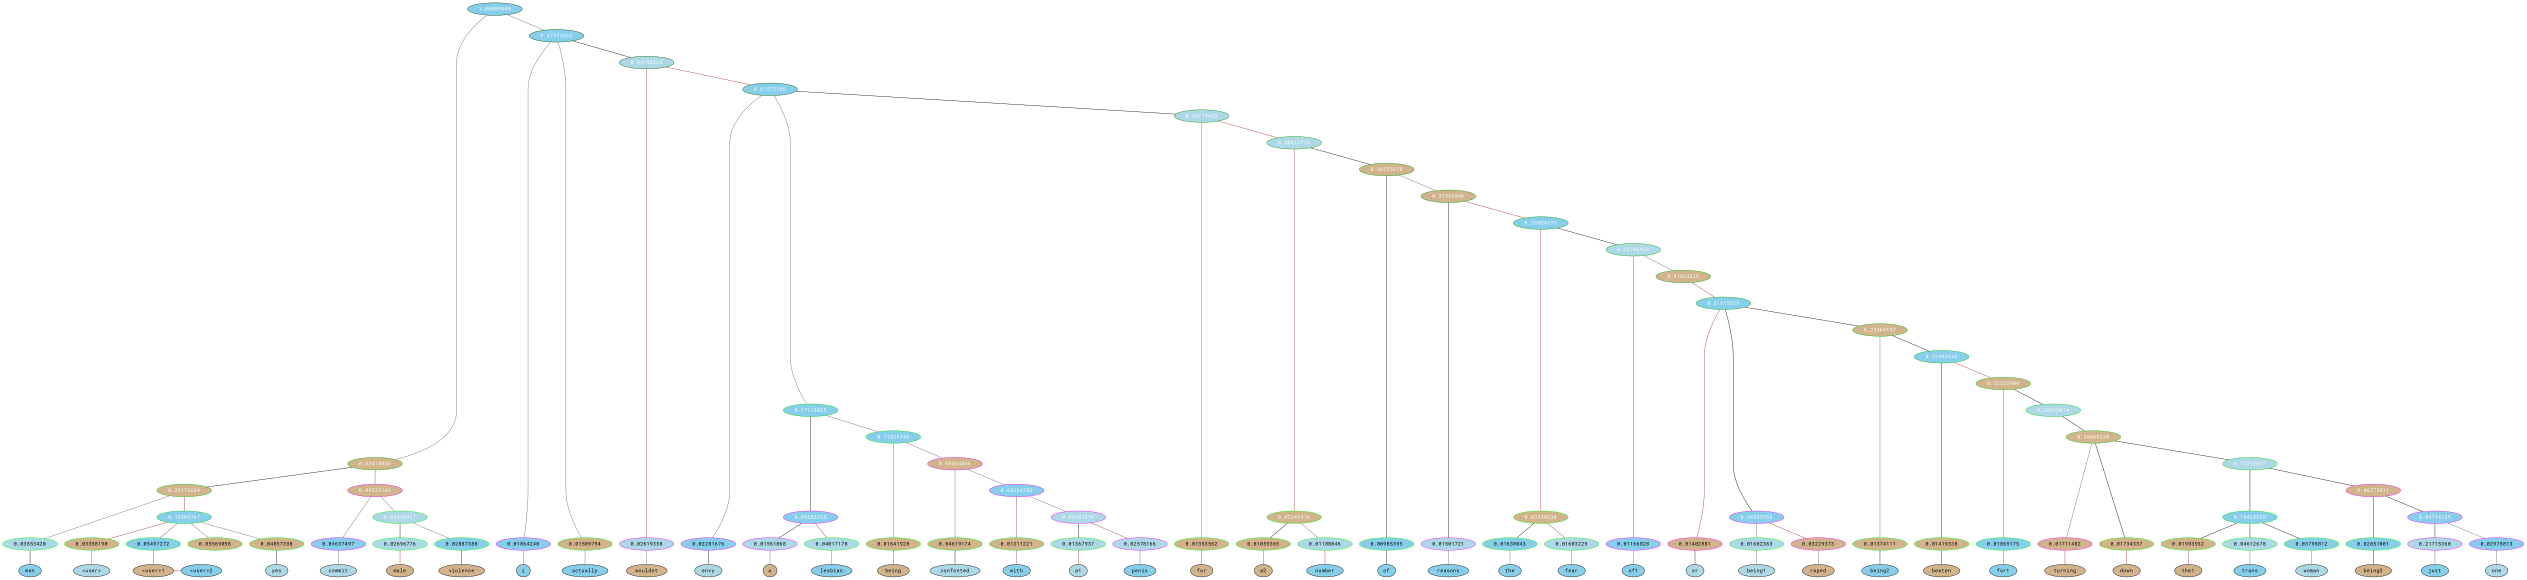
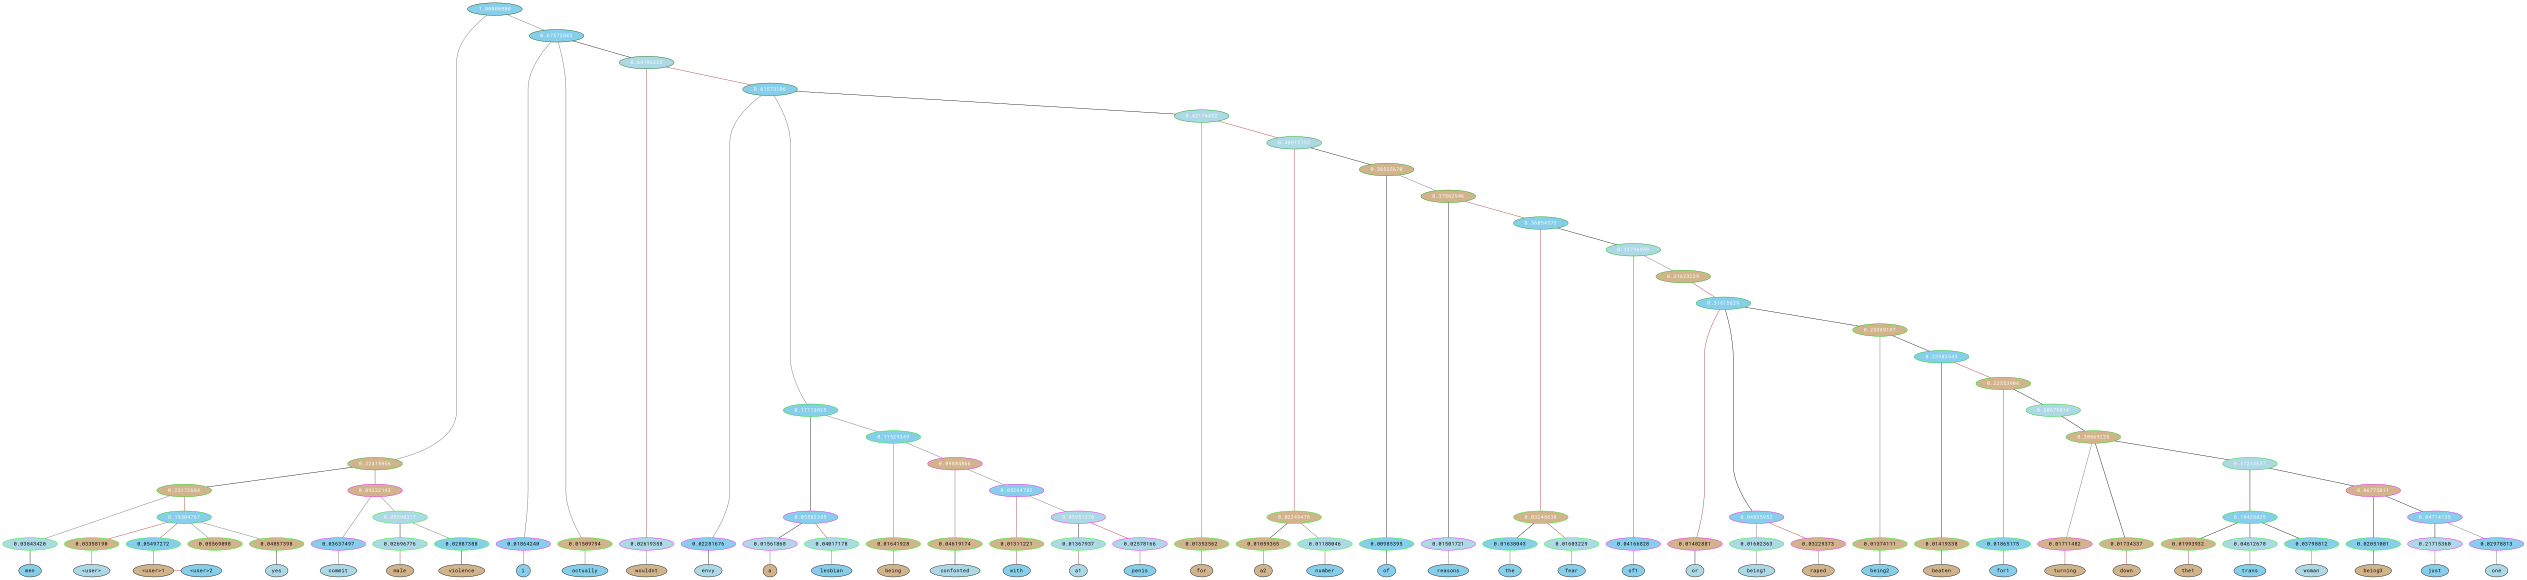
node "0.03853420": label "0.03853420" -> "0.03843420"
node "0.01166828": label "0.01166828" -> "0.04166828"
